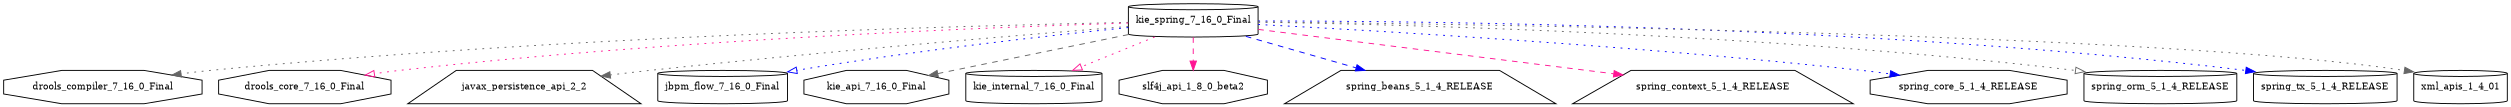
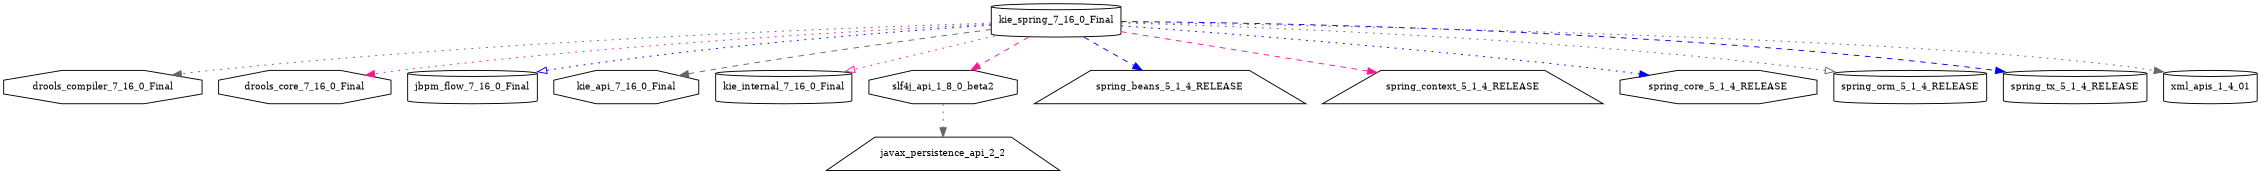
edge "kie_spring_7_16_0_Final" -> "drools_core_7_16_0_Final": arrowhead onormal -> normal
edge "kie_spring_7_16_0_Final" -> "spring_tx_5_1_4_RELEASE": style dotted -> dashed
edge "kie_spring_7_16_0_Final" -> "javax_persistence_api_2_2": now "slf4j_api_1_8_0_beta2" -> "javax_persistence_api_2_2"
